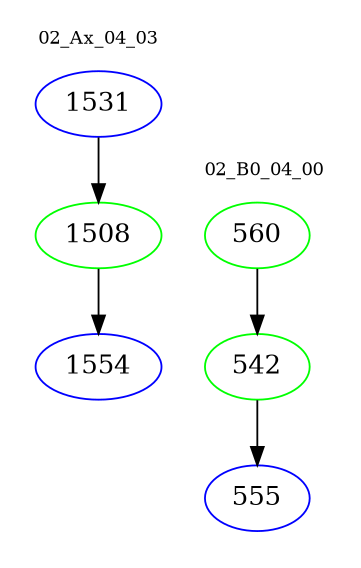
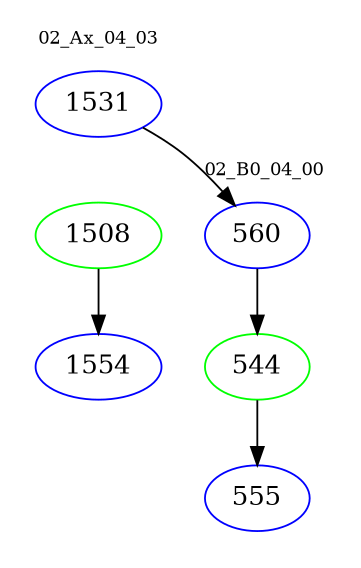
edge "1531" -> "1508": now "1531" -> "560"
node "560": color green -> blue
node "542": label "542" -> "544"
